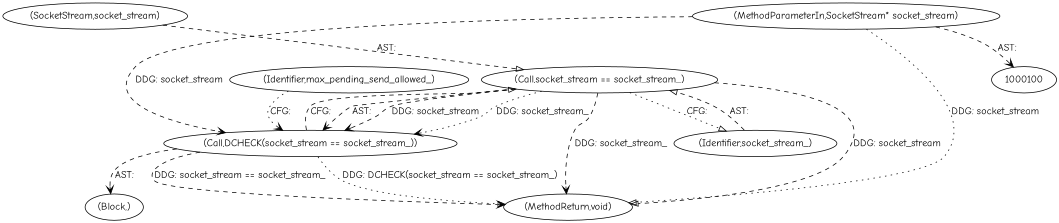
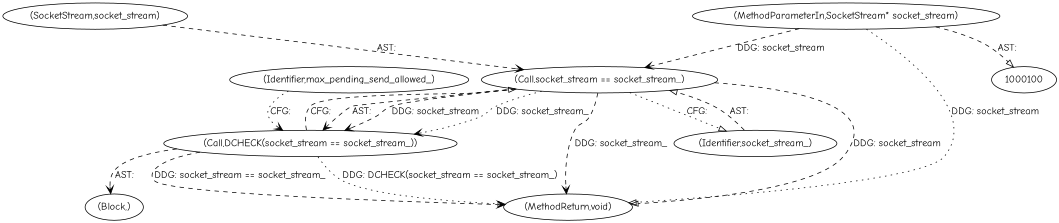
edge "(MethodParameterIn,SocketStream* socket_stream)" -> "(Call,DCHECK(socket_stream == socket_stream_))": now "(MethodParameterIn,SocketStream* socket_stream)" -> "(Call,socket_stream == socket_stream_)"
edge "(MethodParameterIn,SocketStream* socket_stream)" -> "1000100": arrowhead vee -> onormal
edge "(SocketStream,socket_stream)" -> "(Call,socket_stream == socket_stream_)": arrowhead onormal -> vee
